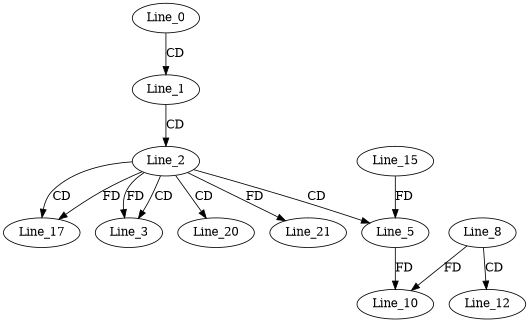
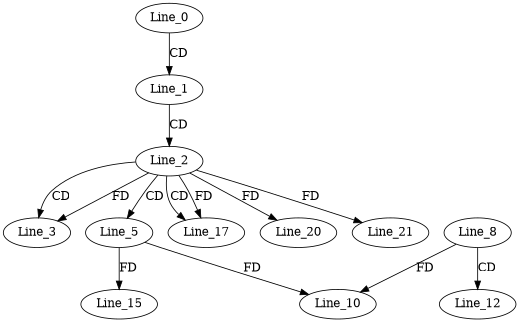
edge "Line_15" -> "Line_5": reversed
edge "Line_2" -> "Line_20": label "CD" -> "FD"
